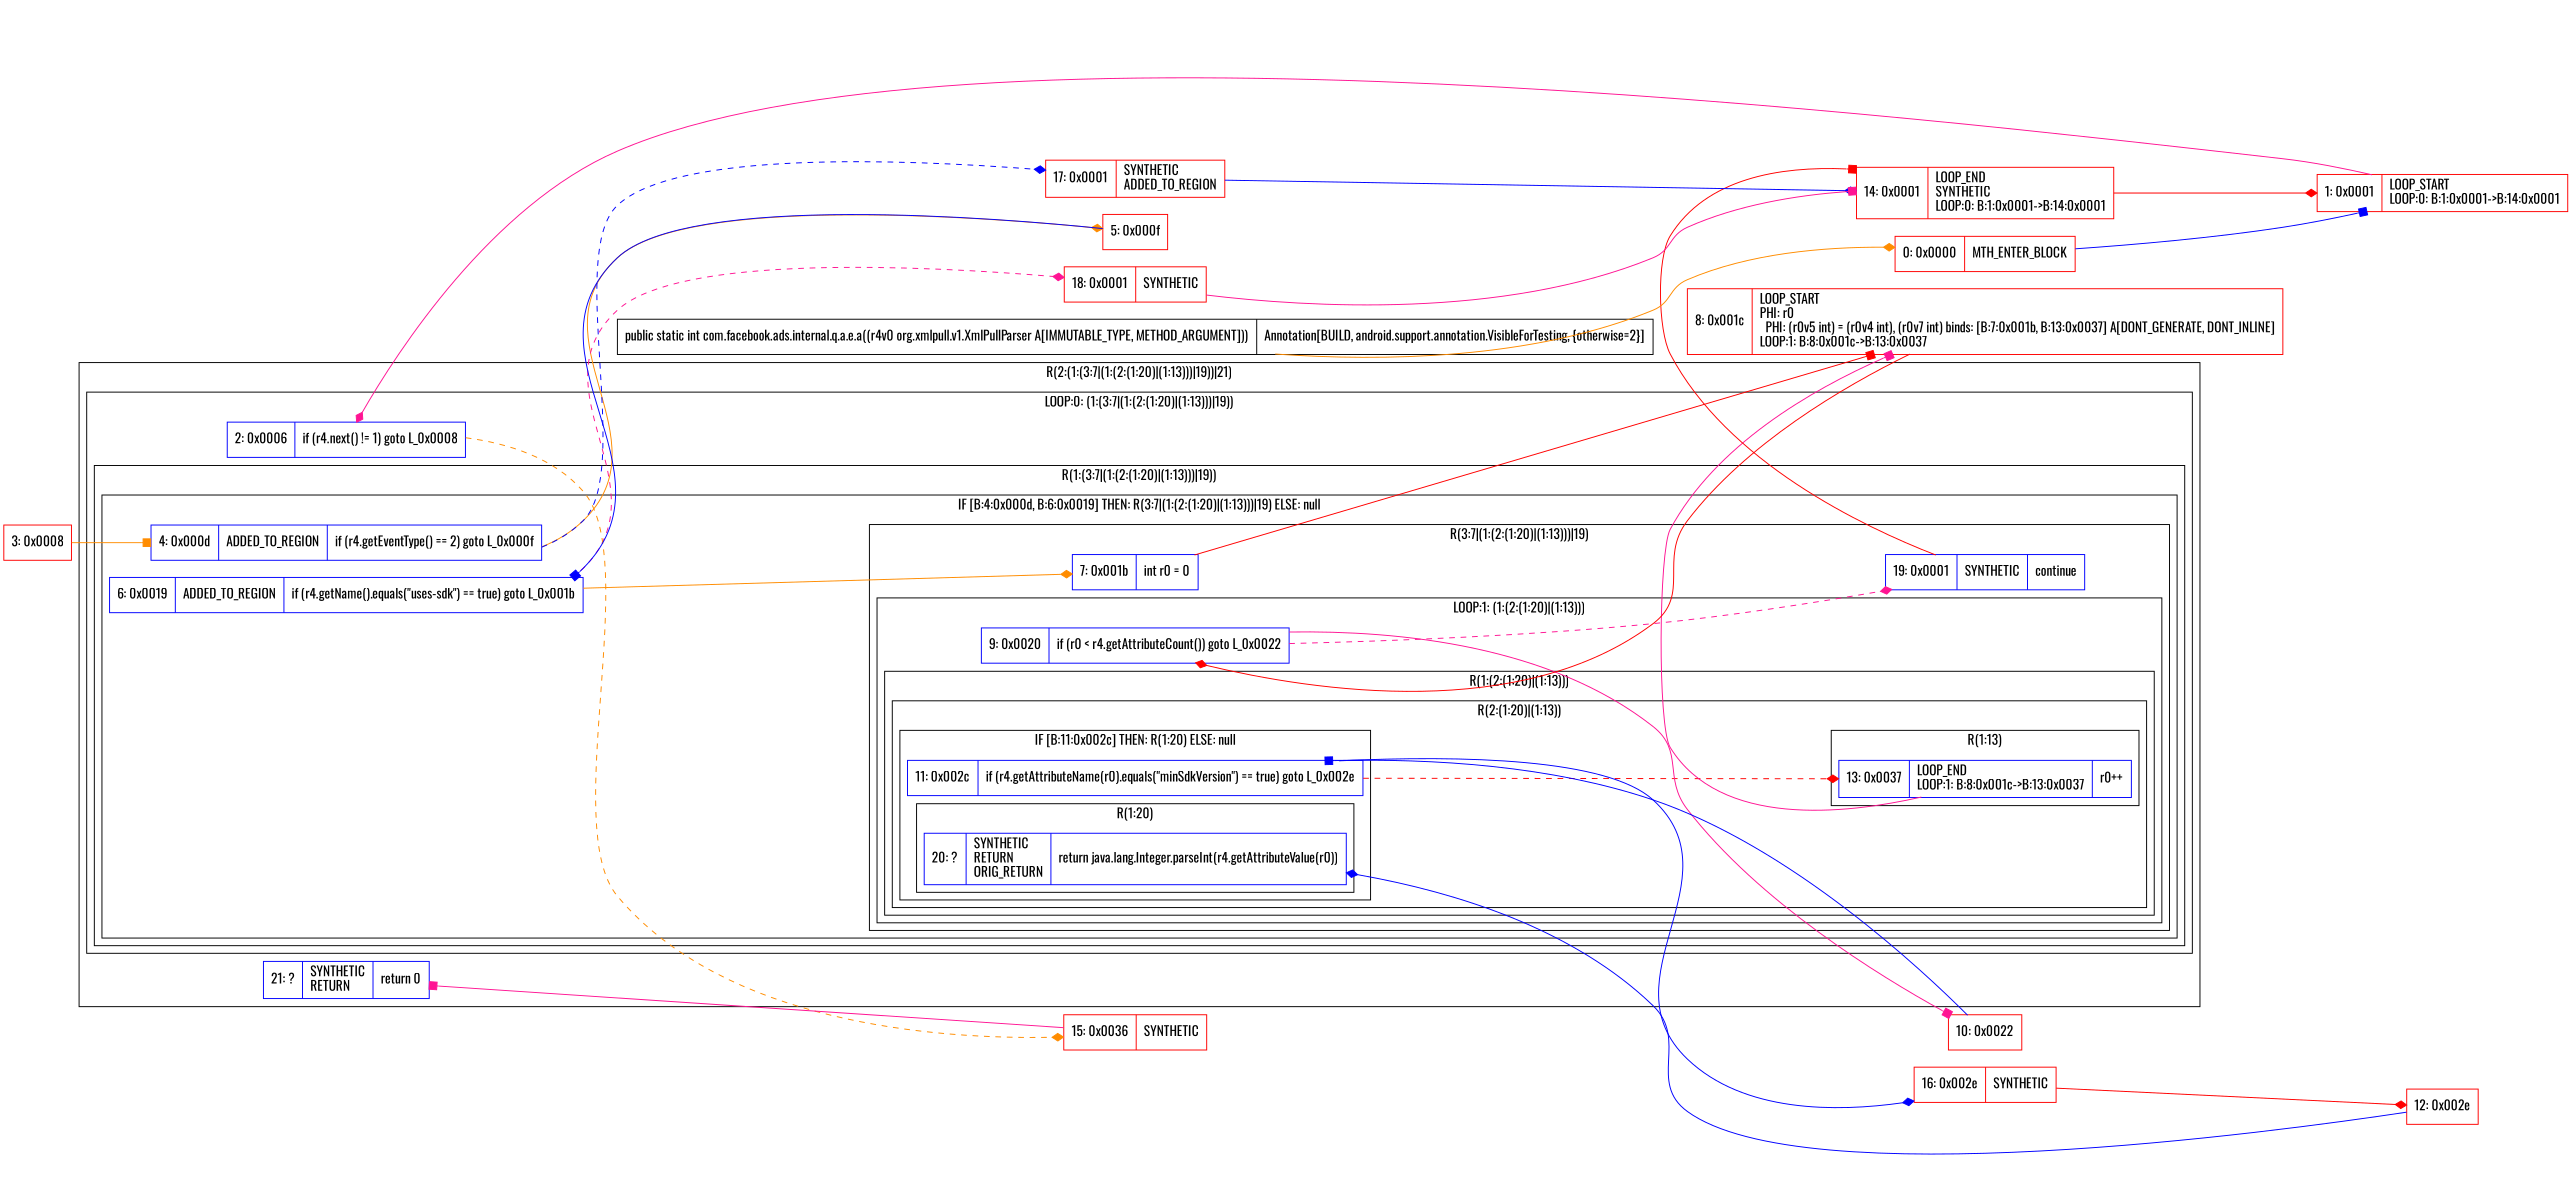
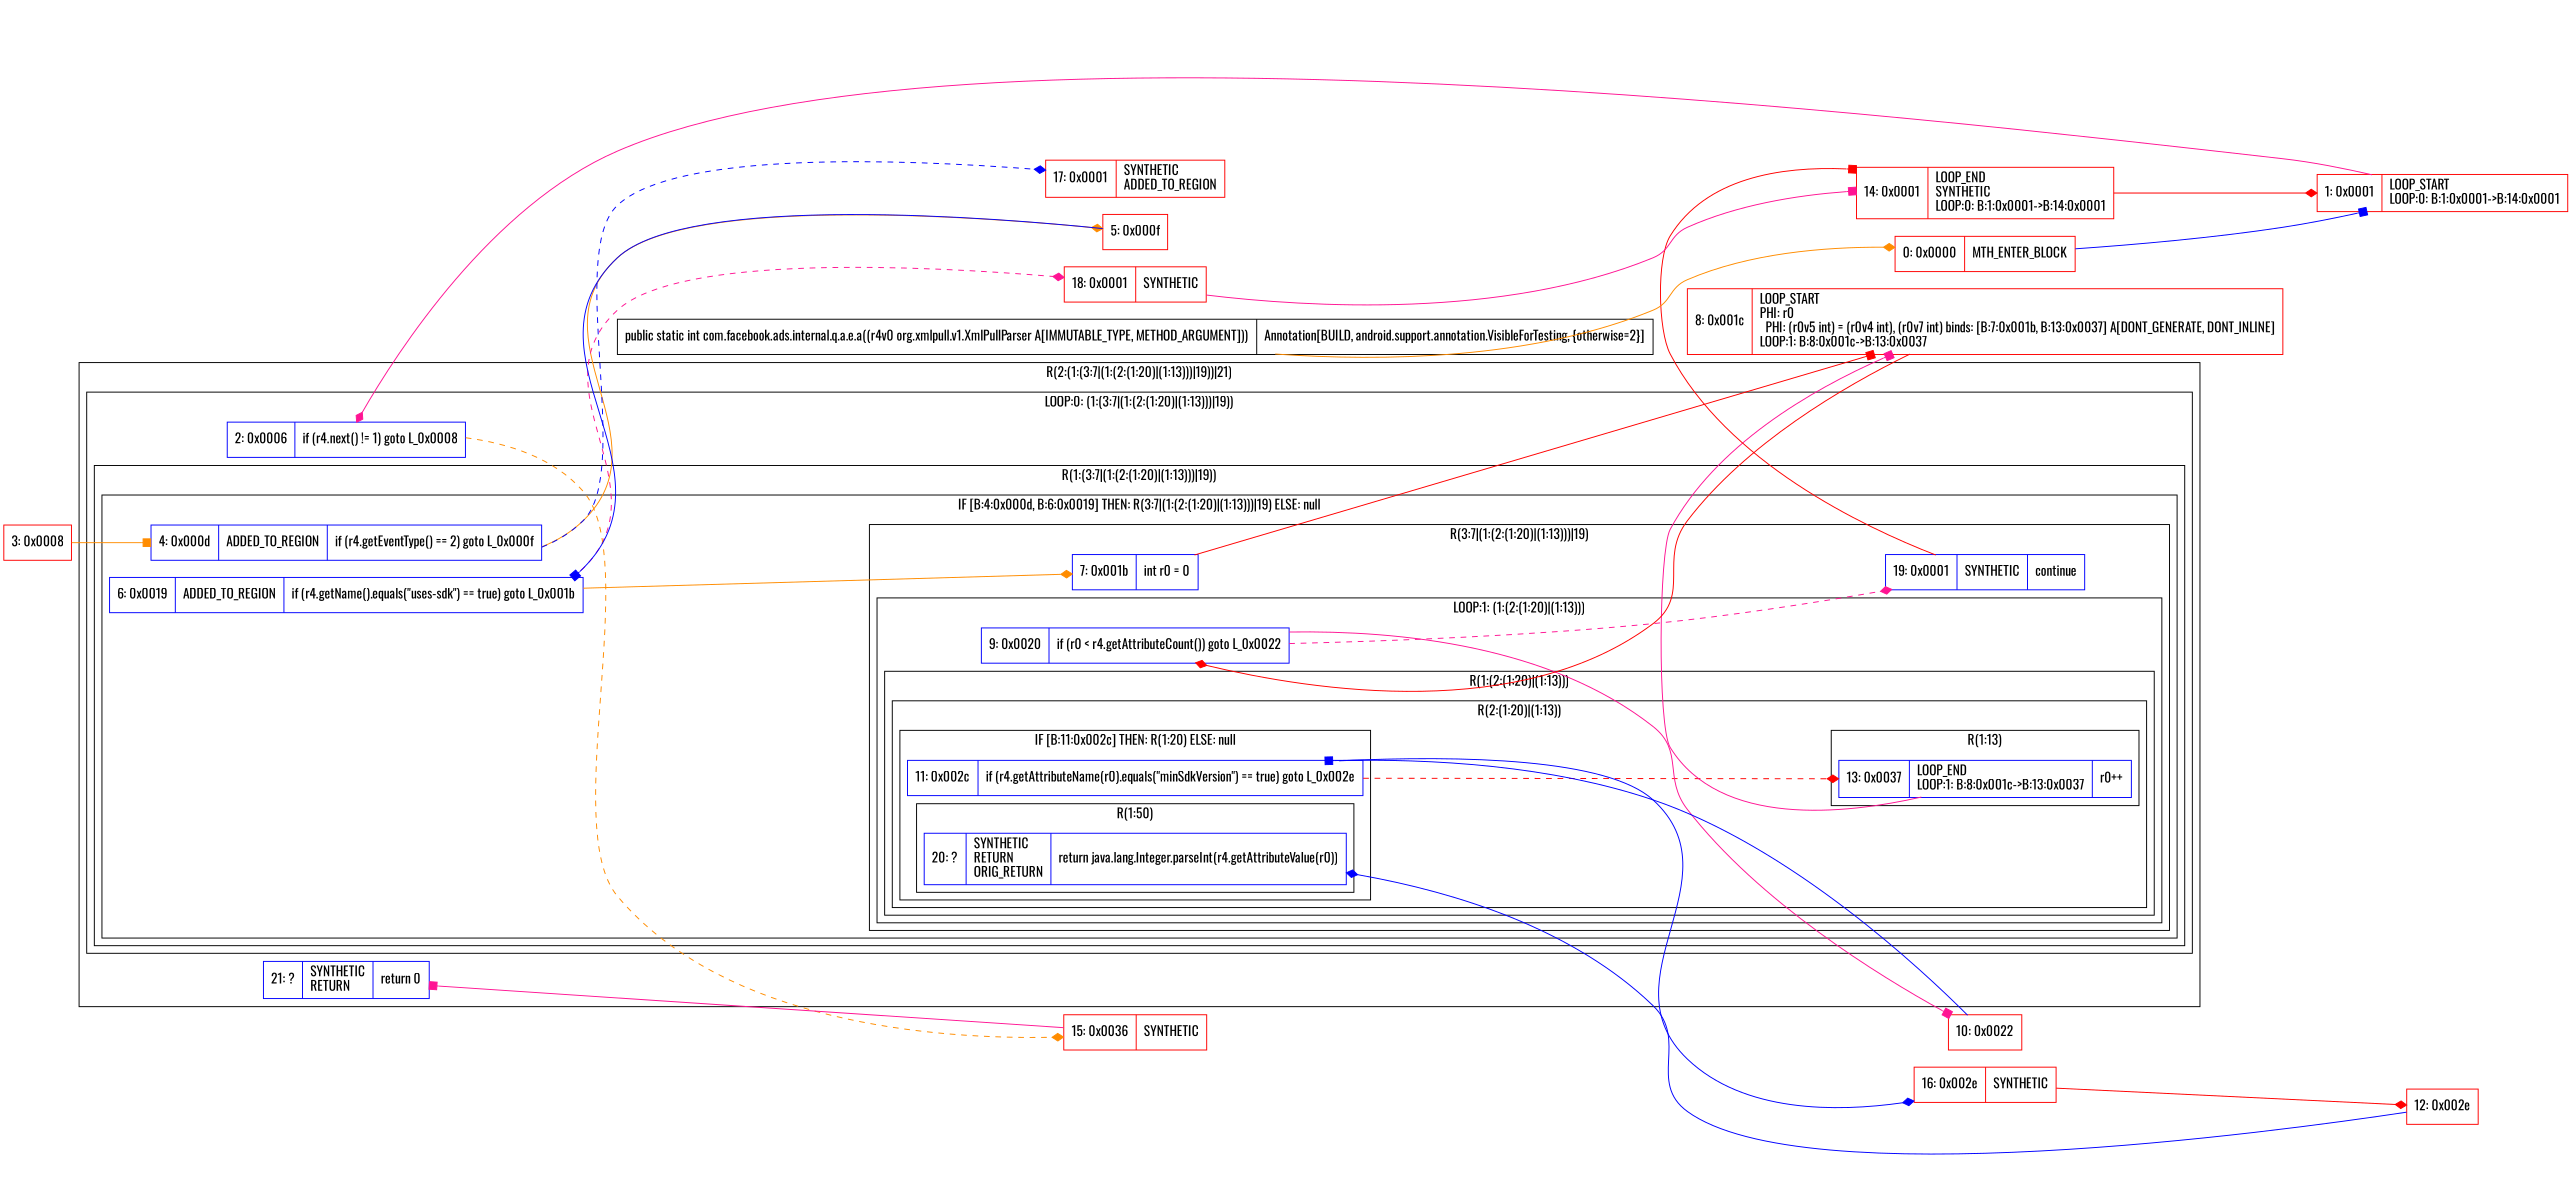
edge "17: 0x0001" -> "14: 0x0001": removed
cluster "R(1:20)": label "R(1:20)" -> "R(1:50)"
